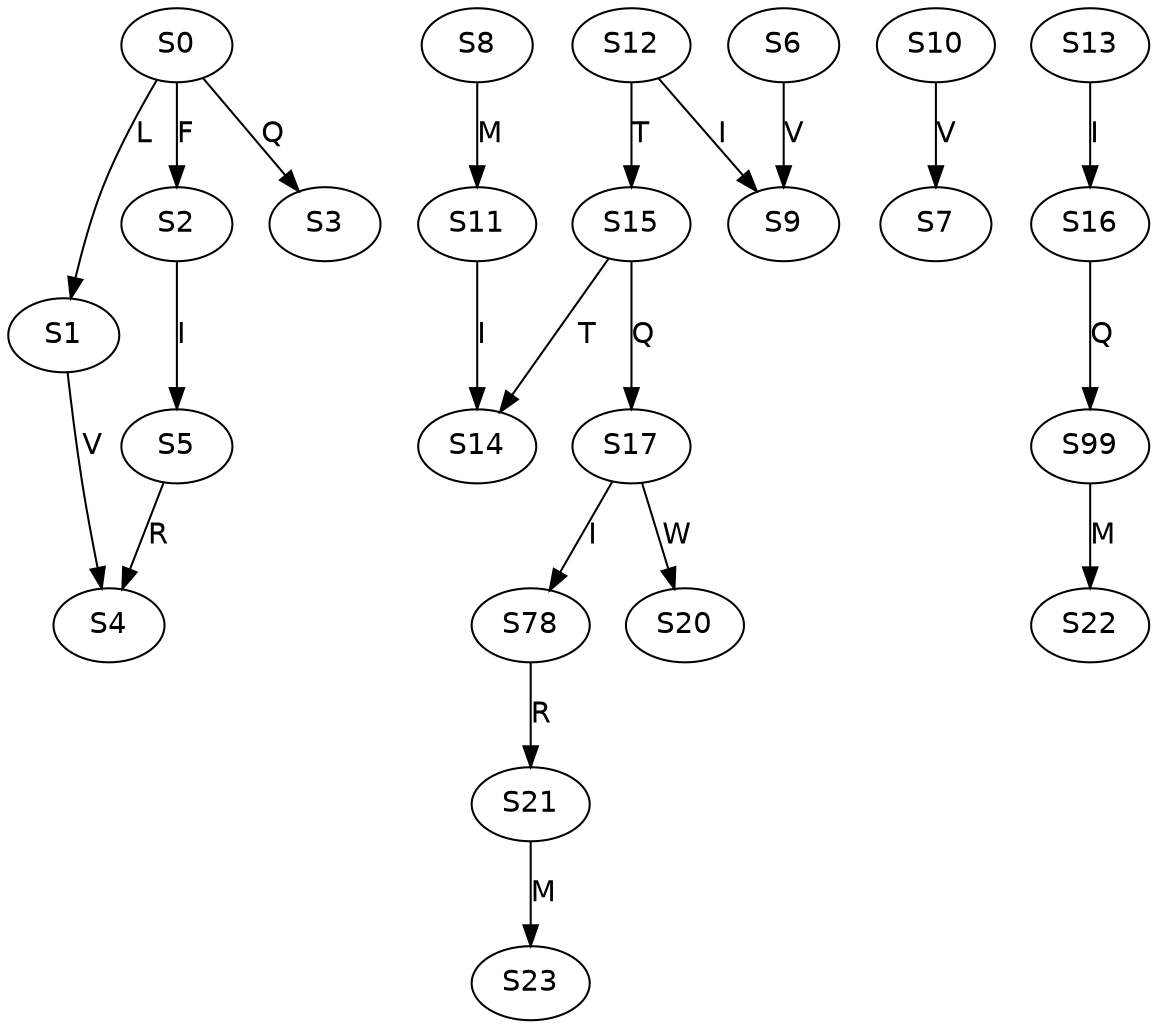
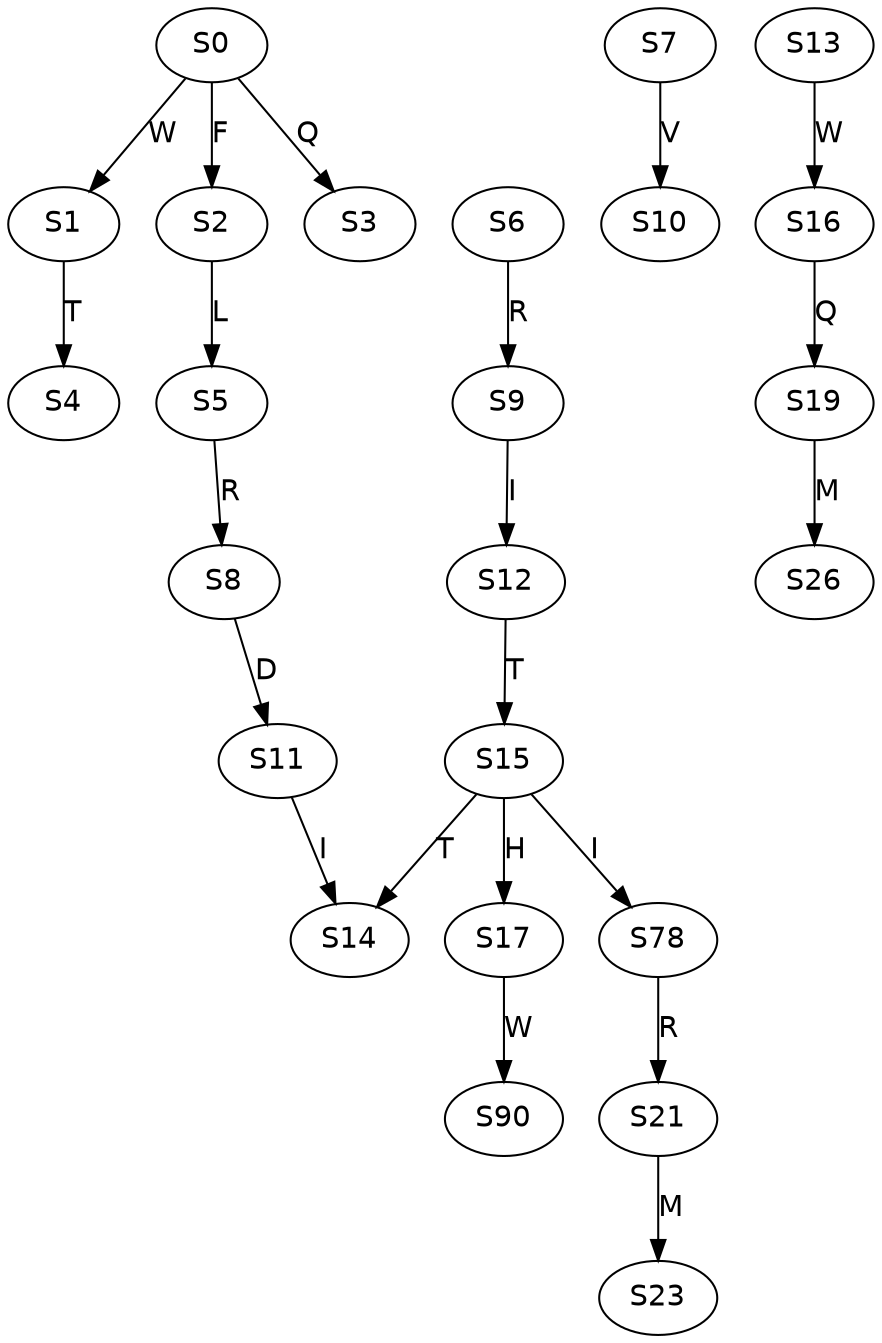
edge "S10" -> "S7": reversed
edge "S12" -> "S9": reversed
edge "S0" -> "S1": label "L" -> "W"
edge "S8" -> "S11": label "M" -> "D"
edge "S6" -> "S9": label "V" -> "R"
edge "S13" -> "S16": label "I" -> "W"
edge "S2" -> "S5": label "I" -> "L"
edge "S15" -> "S17": label "Q" -> "H"
edge "S1" -> "S4": label "V" -> "T"
node "S99": label "S99" -> "S19"
edge "S5" -> "S4": now "S5" -> "S8"
edge "S17" -> "S78": now "S15" -> "S78"
node "S20": label "S20" -> "S90"
node "S22": label "S22" -> "S26"
